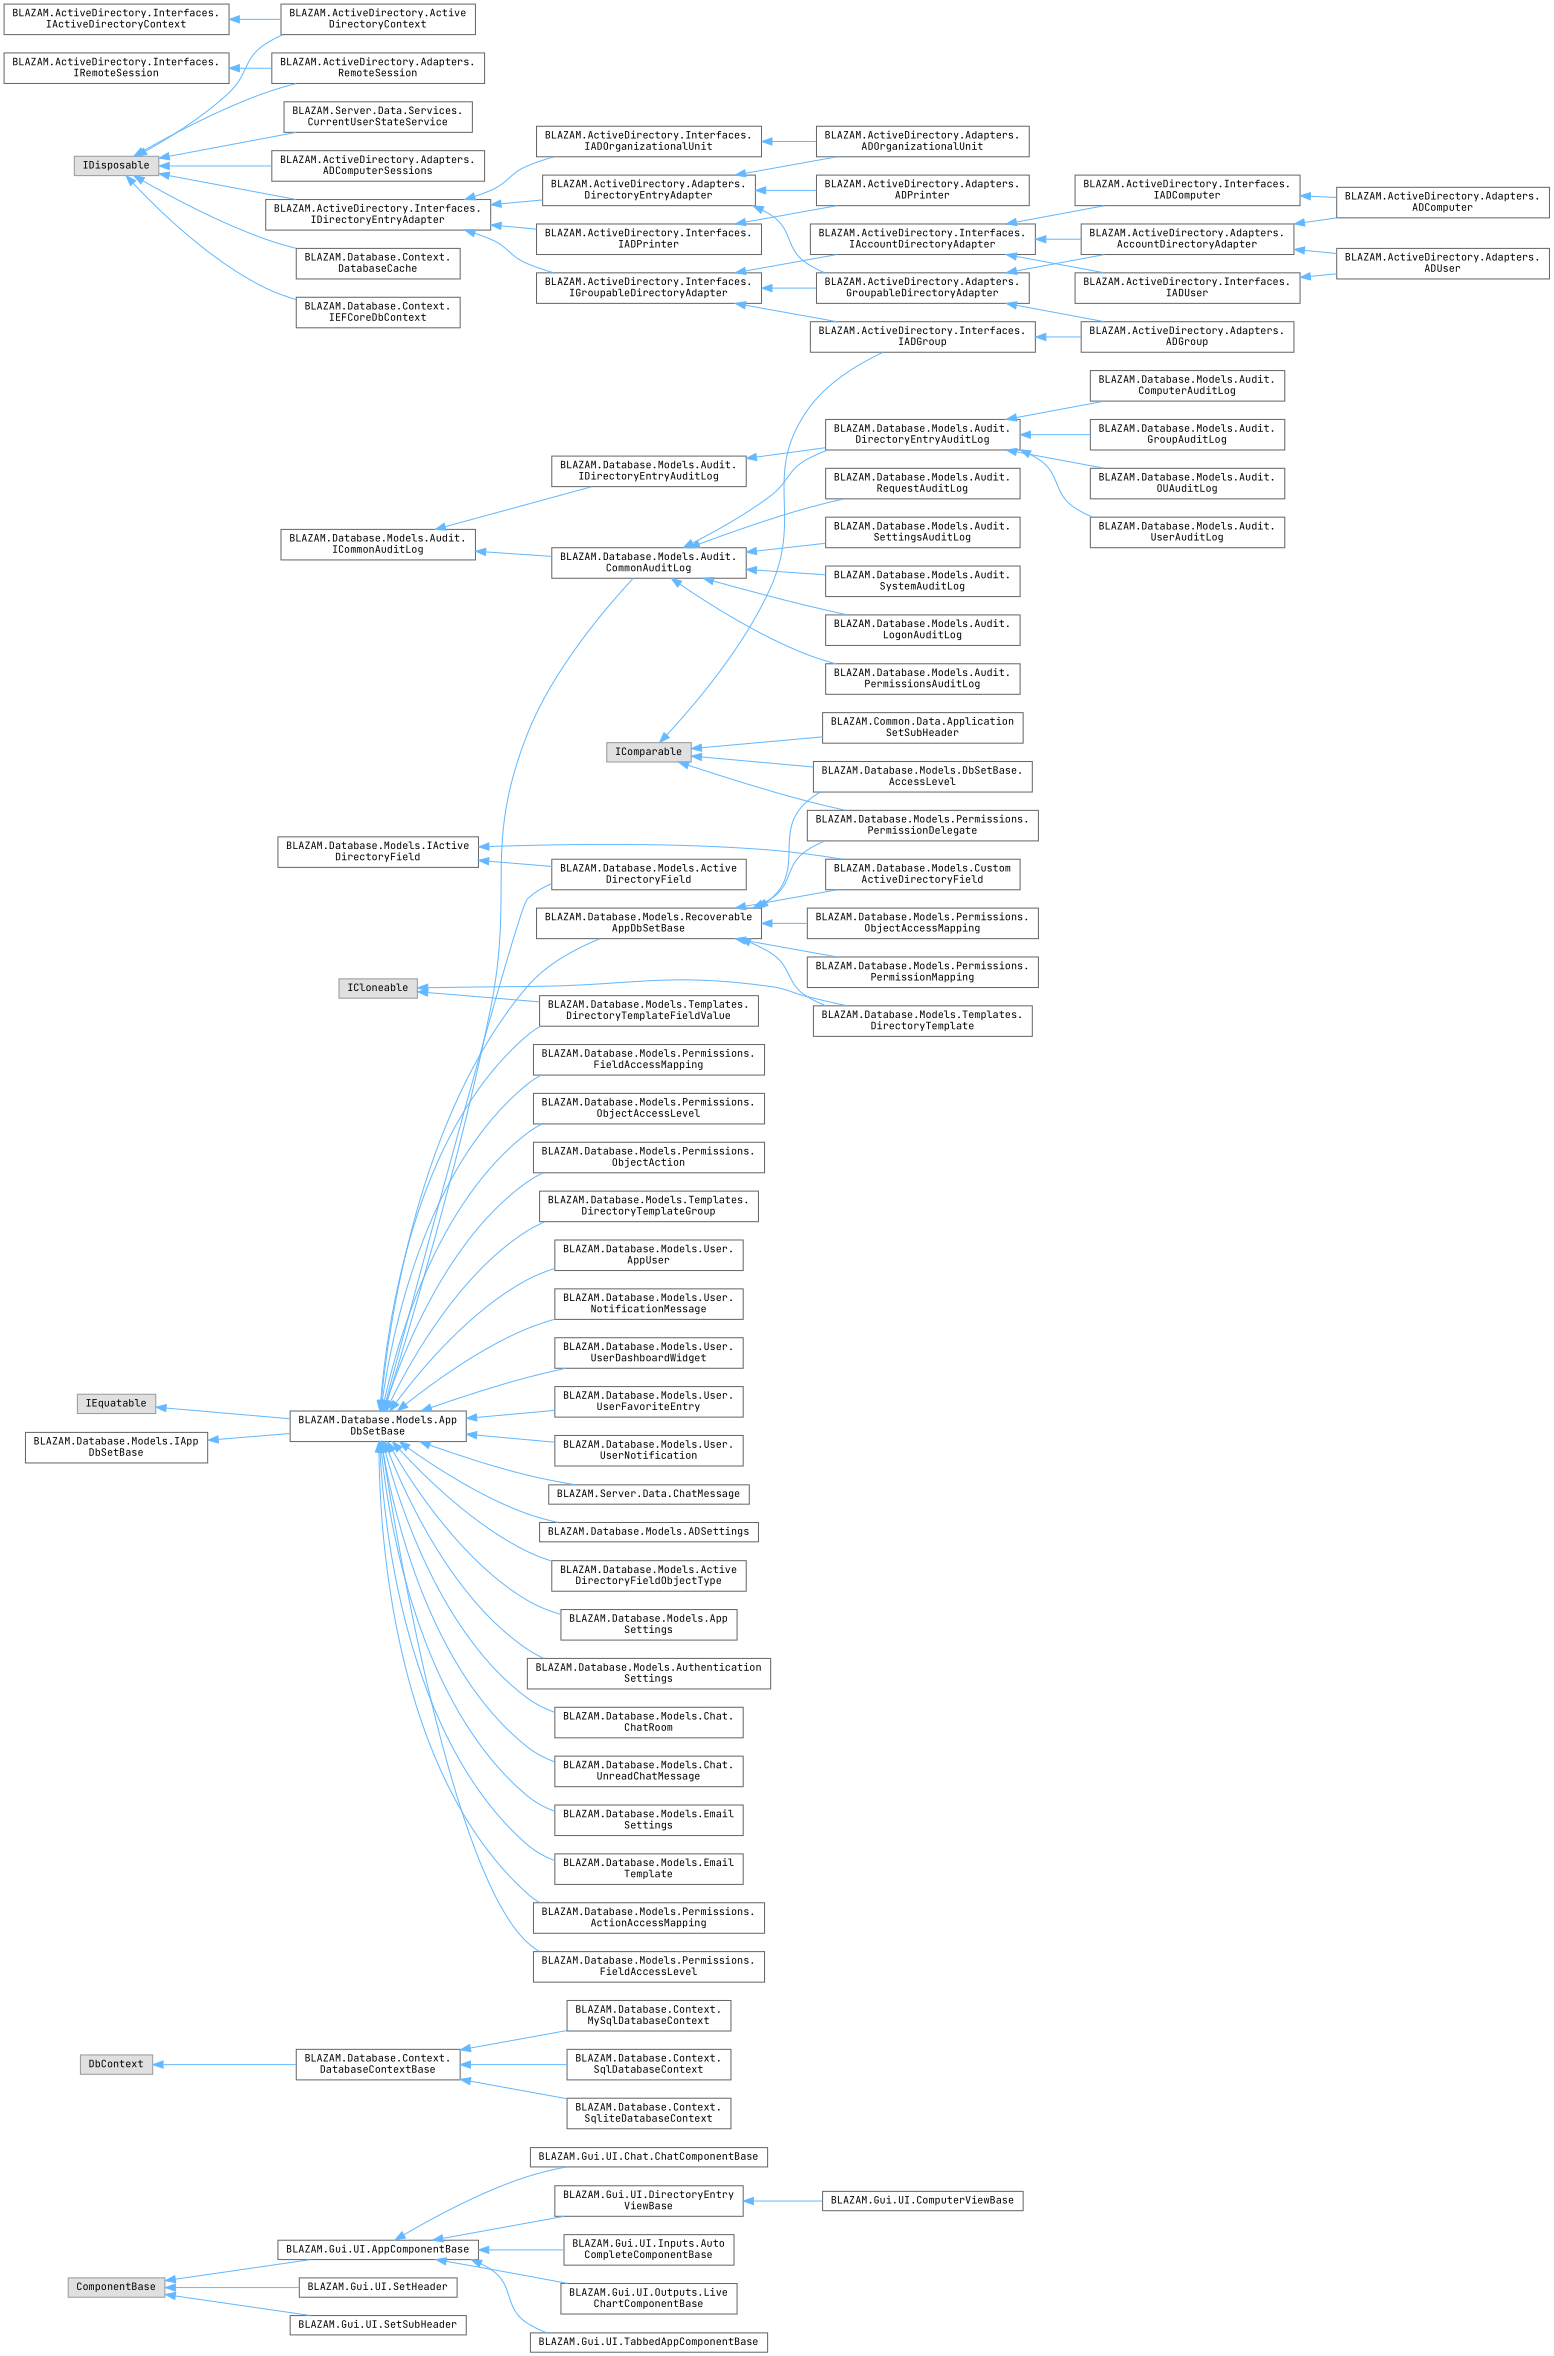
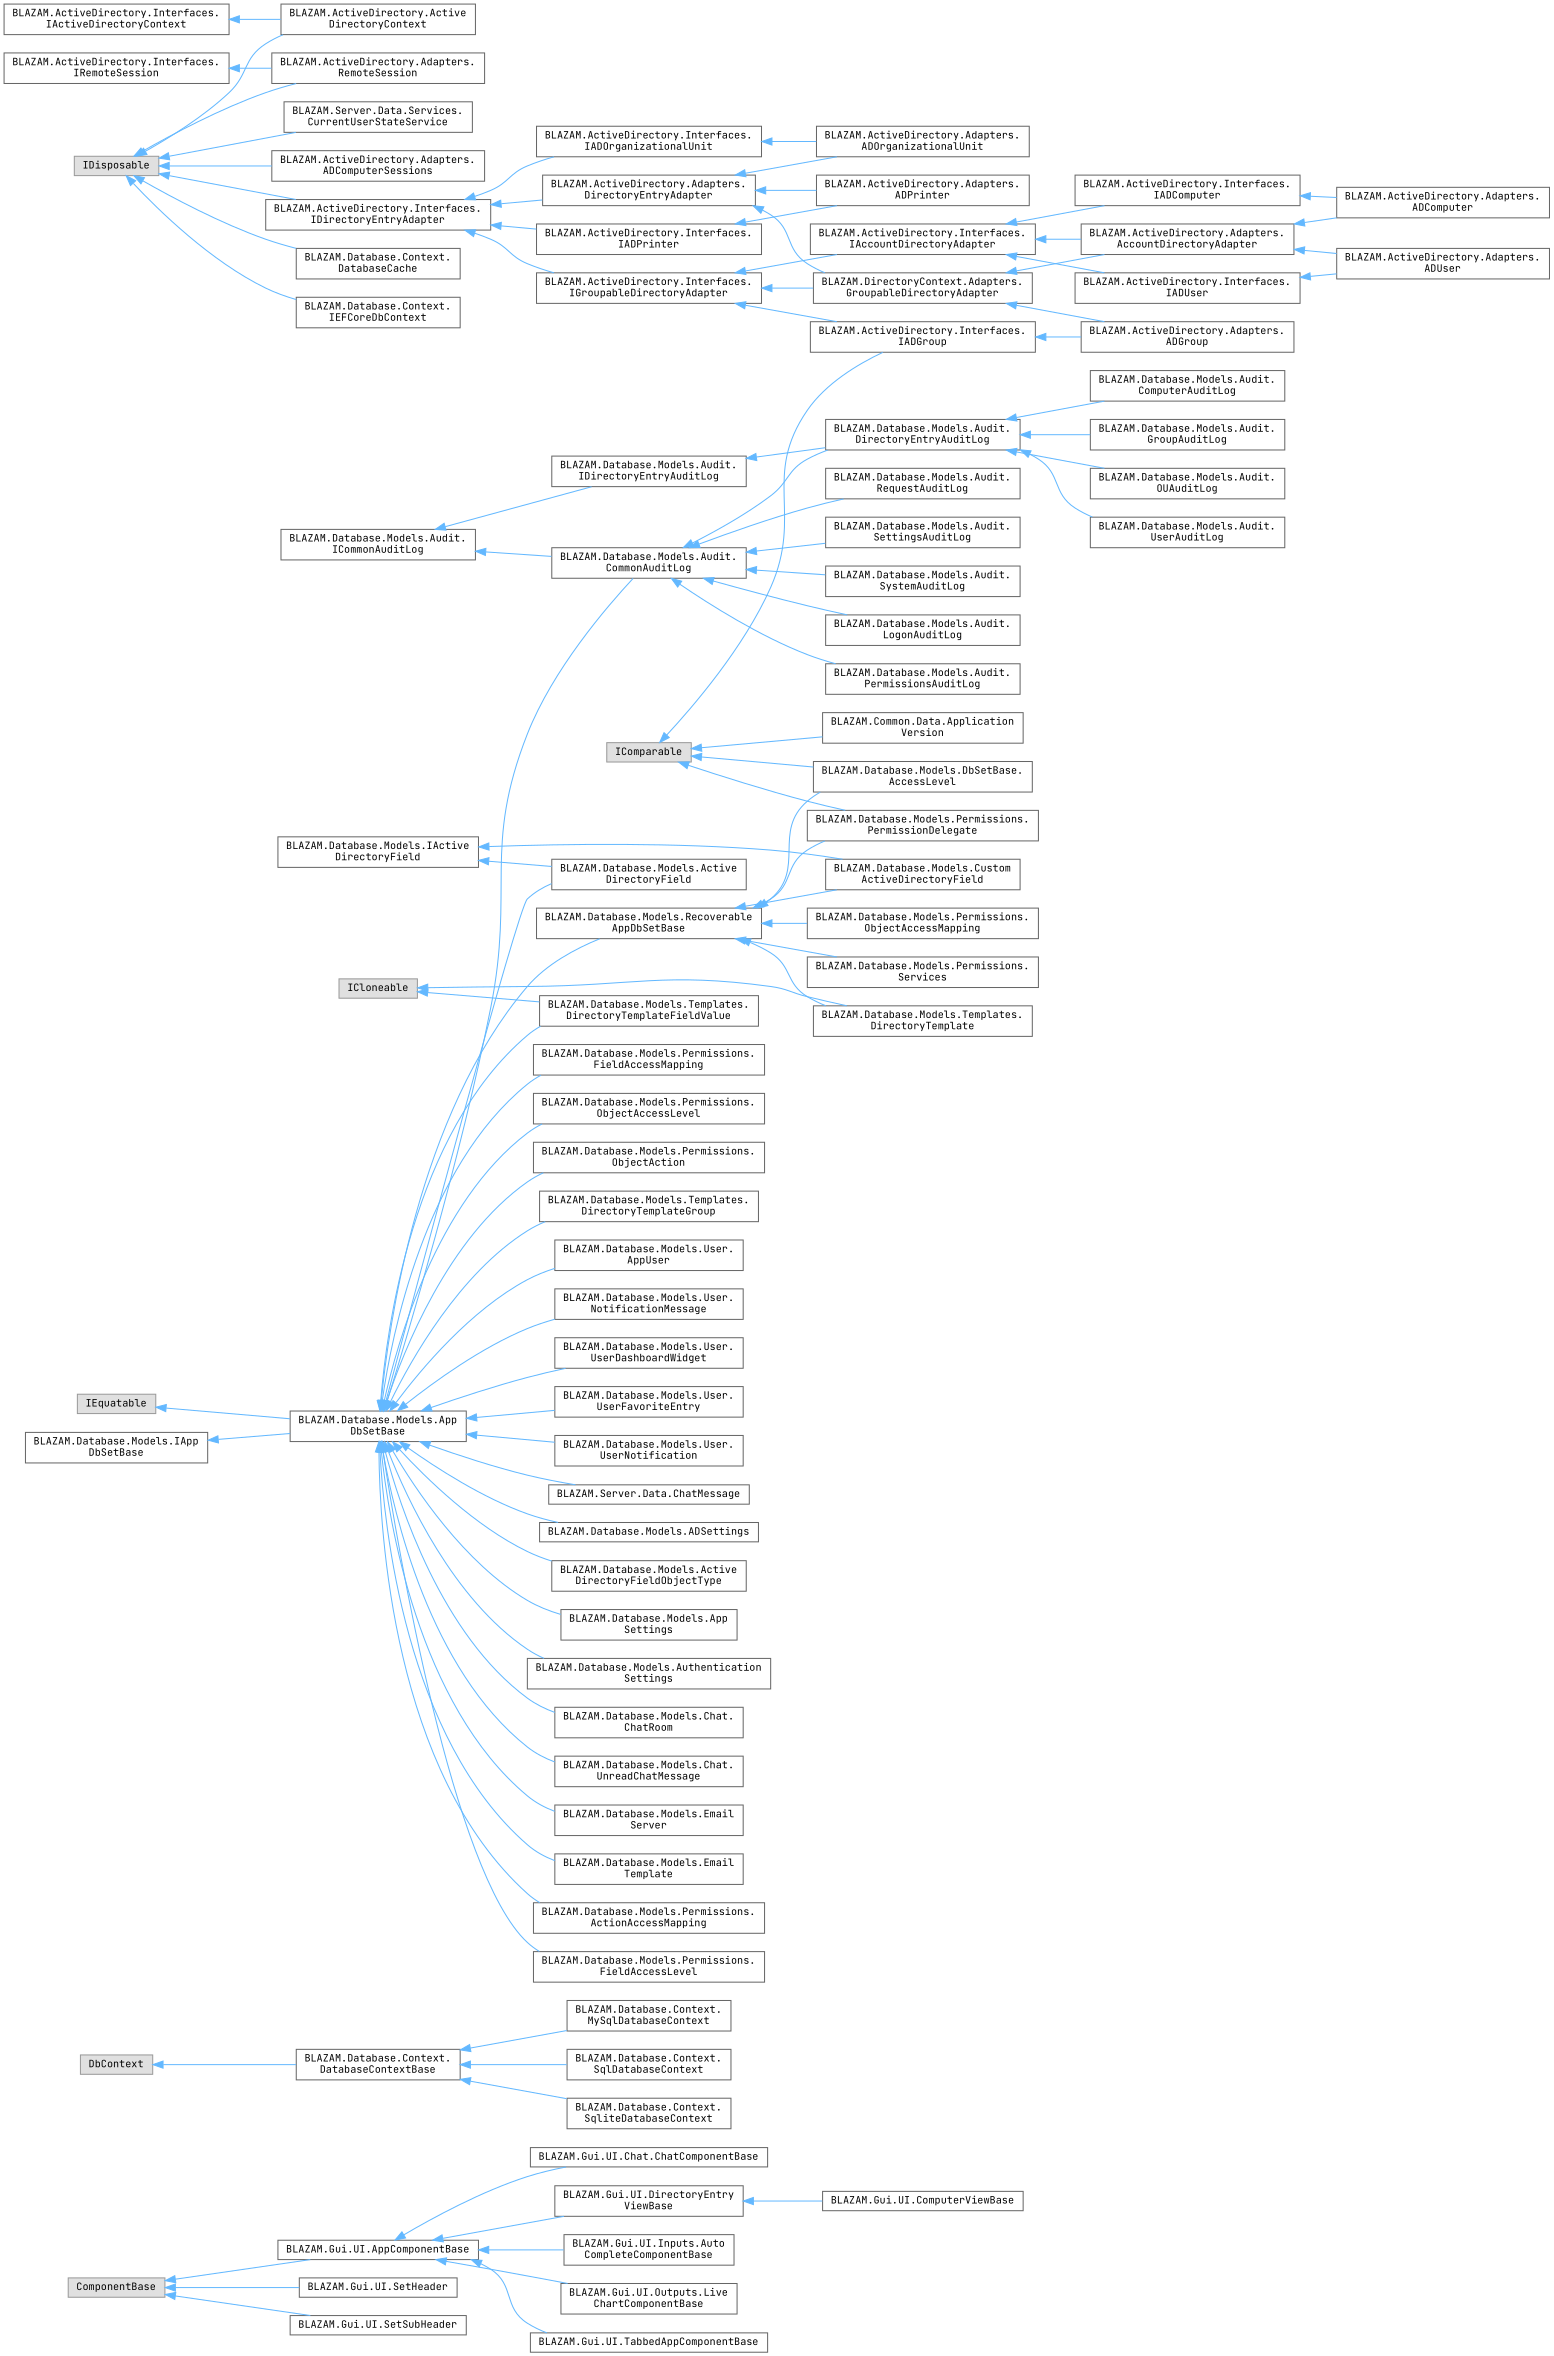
node "BLAZAM.ActiveDirectory.Adapters. GroupableDirectoryAdapter": label "BLAZAM.ActiveDirectory.Adapters. GroupableDirectoryAdapter" -> "BLAZAM.DirectoryContext.Adapters. GroupableDirectoryAdapter"
node "BLAZAM.Common.Data.Application SetSubHeader": label "BLAZAM.Common.Data.Application SetSubHeader" -> "BLAZAM.Common.Data.Application Version"
node "BLAZAM.Database.Models.Permissions. PermissionMapping": label "BLAZAM.Database.Models.Permissions. PermissionMapping" -> "BLAZAM.Database.Models.Permissions. Services"
node "BLAZAM.Database.Models.Email Settings": label "BLAZAM.Database.Models.Email Settings" -> "BLAZAM.Database.Models.Email Server"
